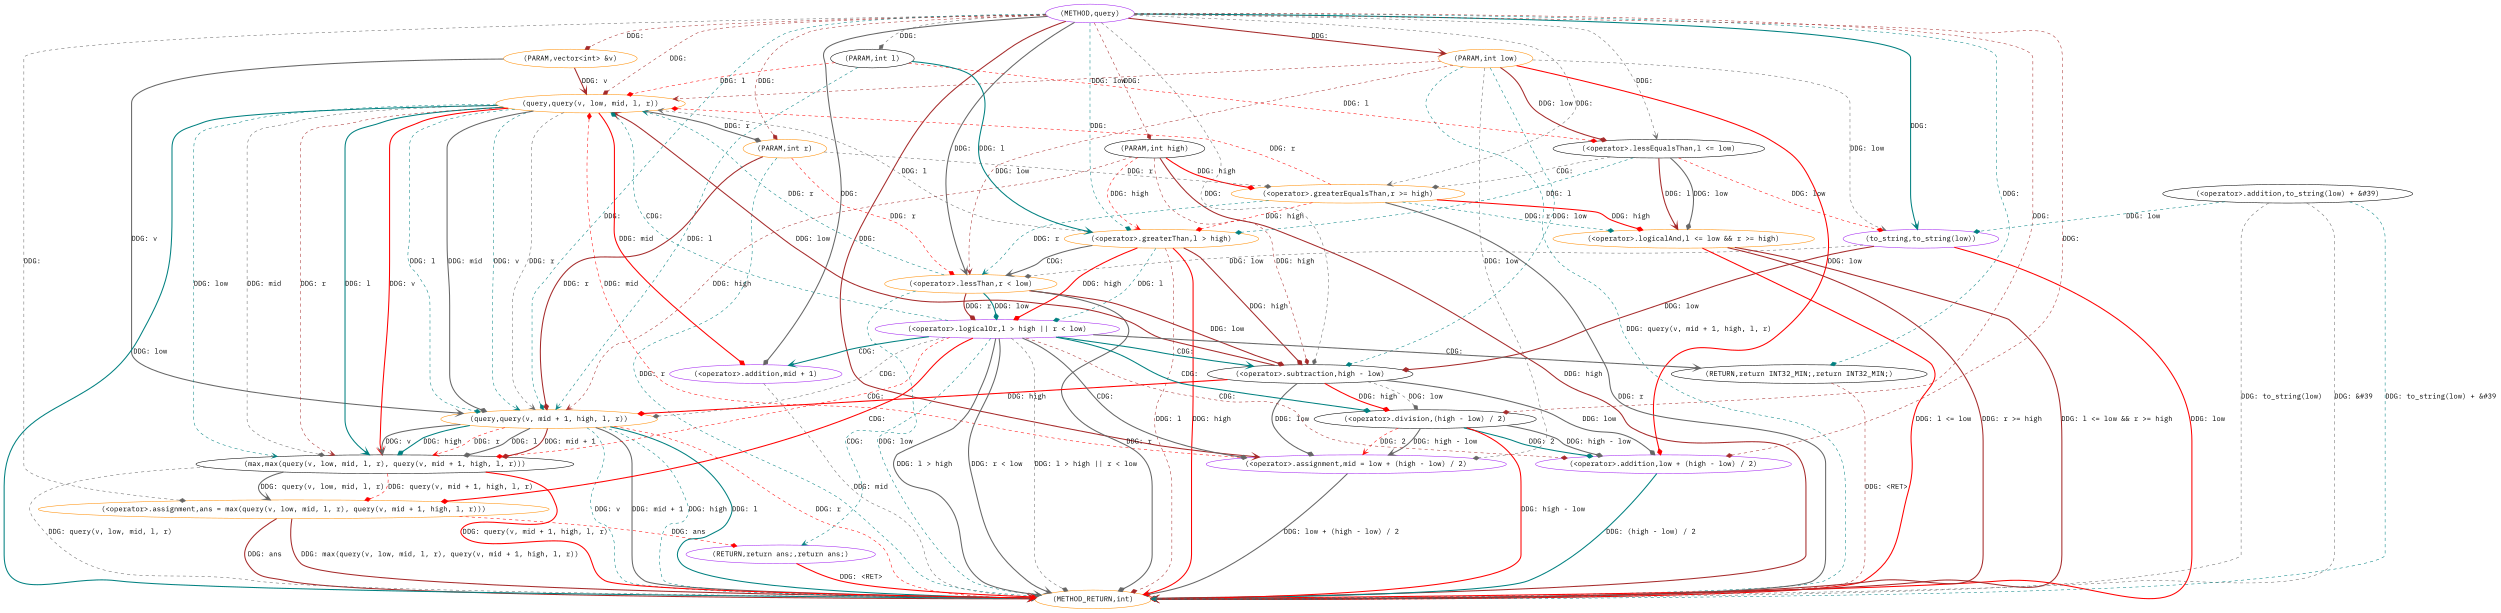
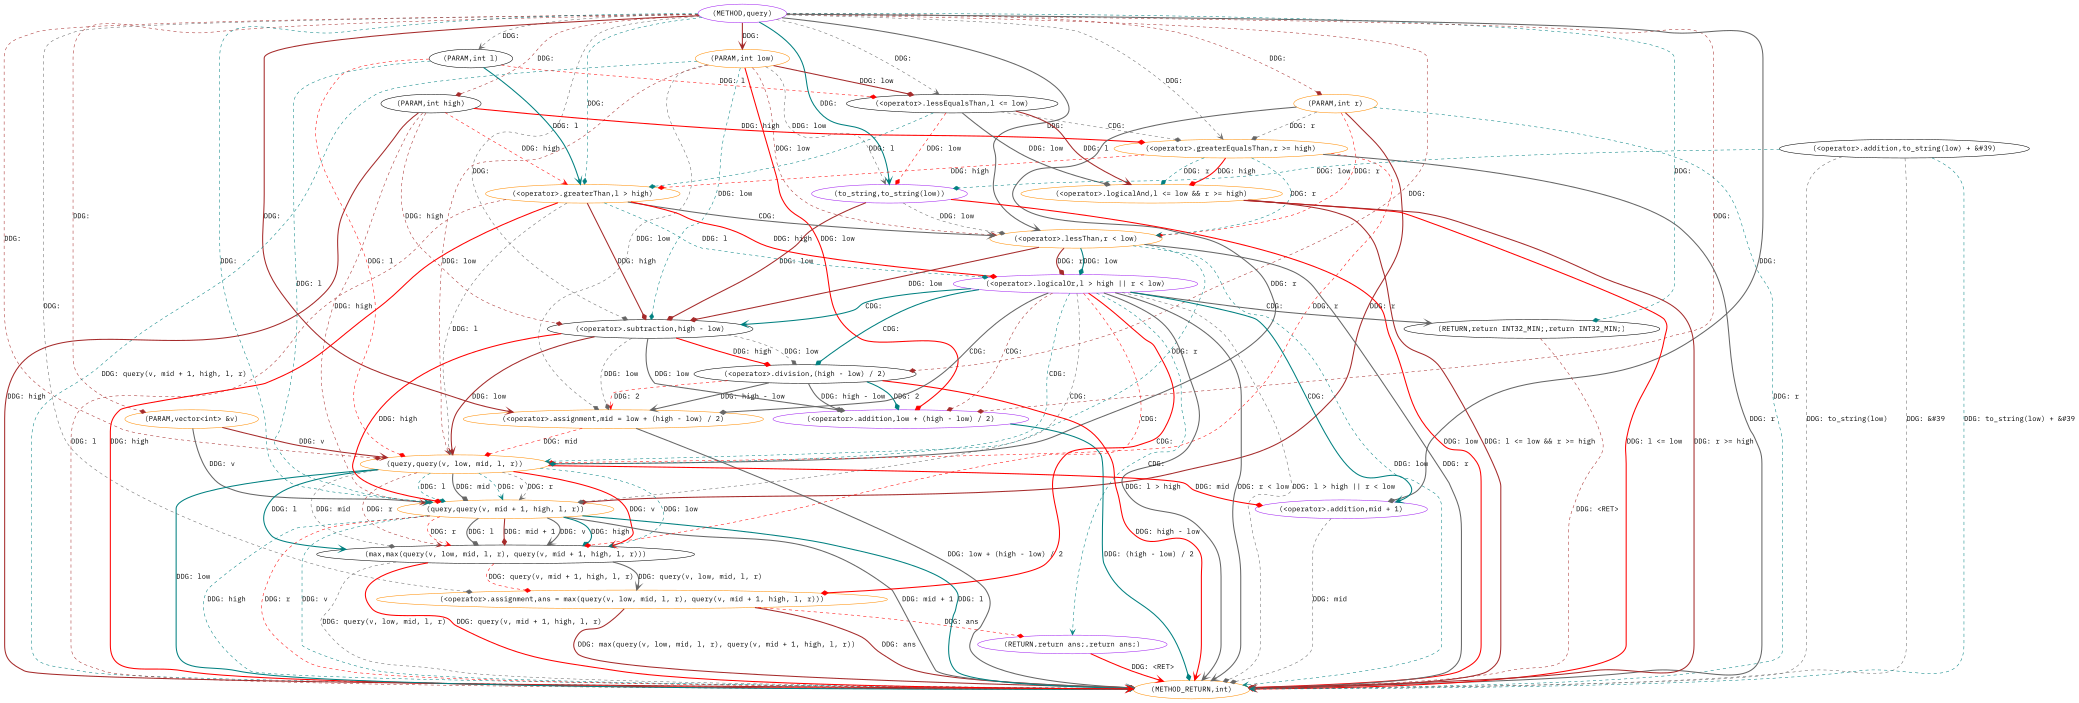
edge "(METHOD,query)" -> "(PARAM,int l)": arrowhead diamond -> vee
edge "(query,query(v, low, mid, l, r))" -> "(PARAM,int r)": reversed
edge "(<operator>.subtraction,high - low)" -> "(<operator>.assignment,mid = low + (high - low) / 2)": style bold -> dashed
node "(<operator>.assignment,mid = low + (high - low) / 2)": color purple -> darkorange
